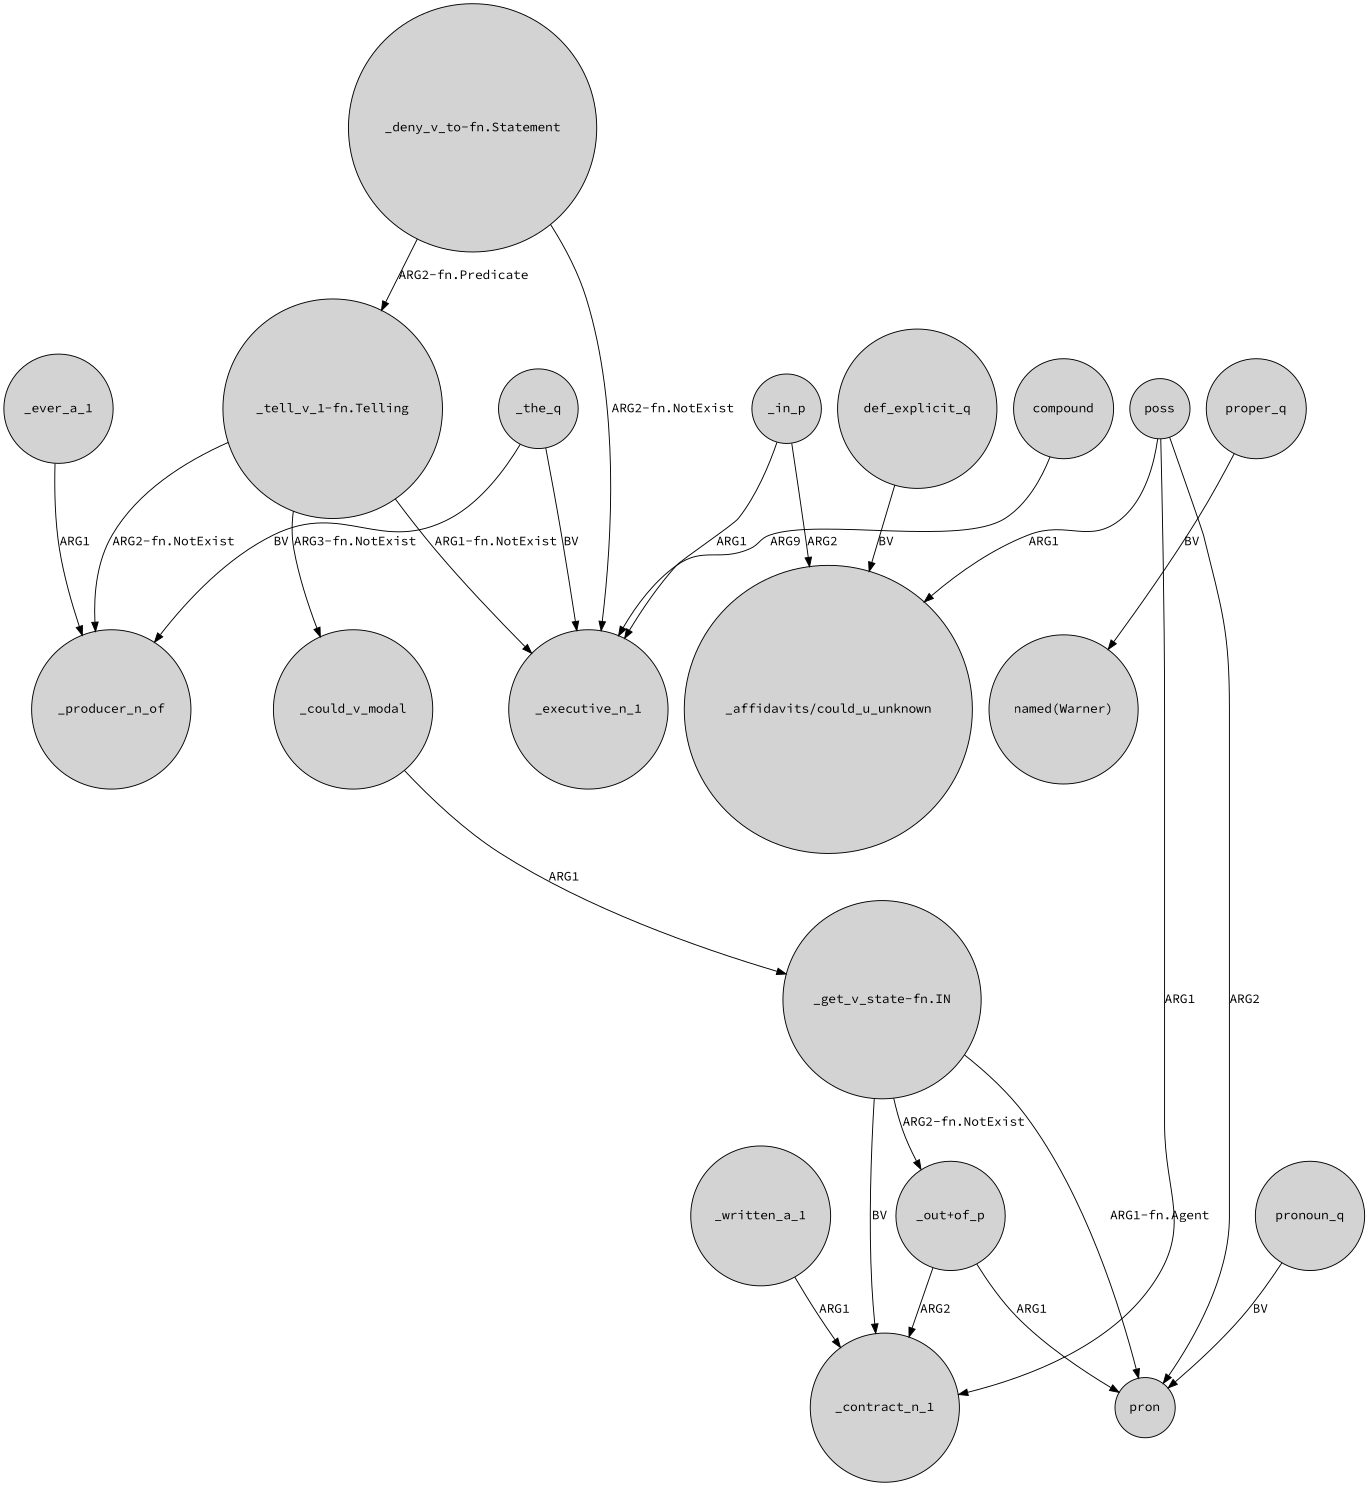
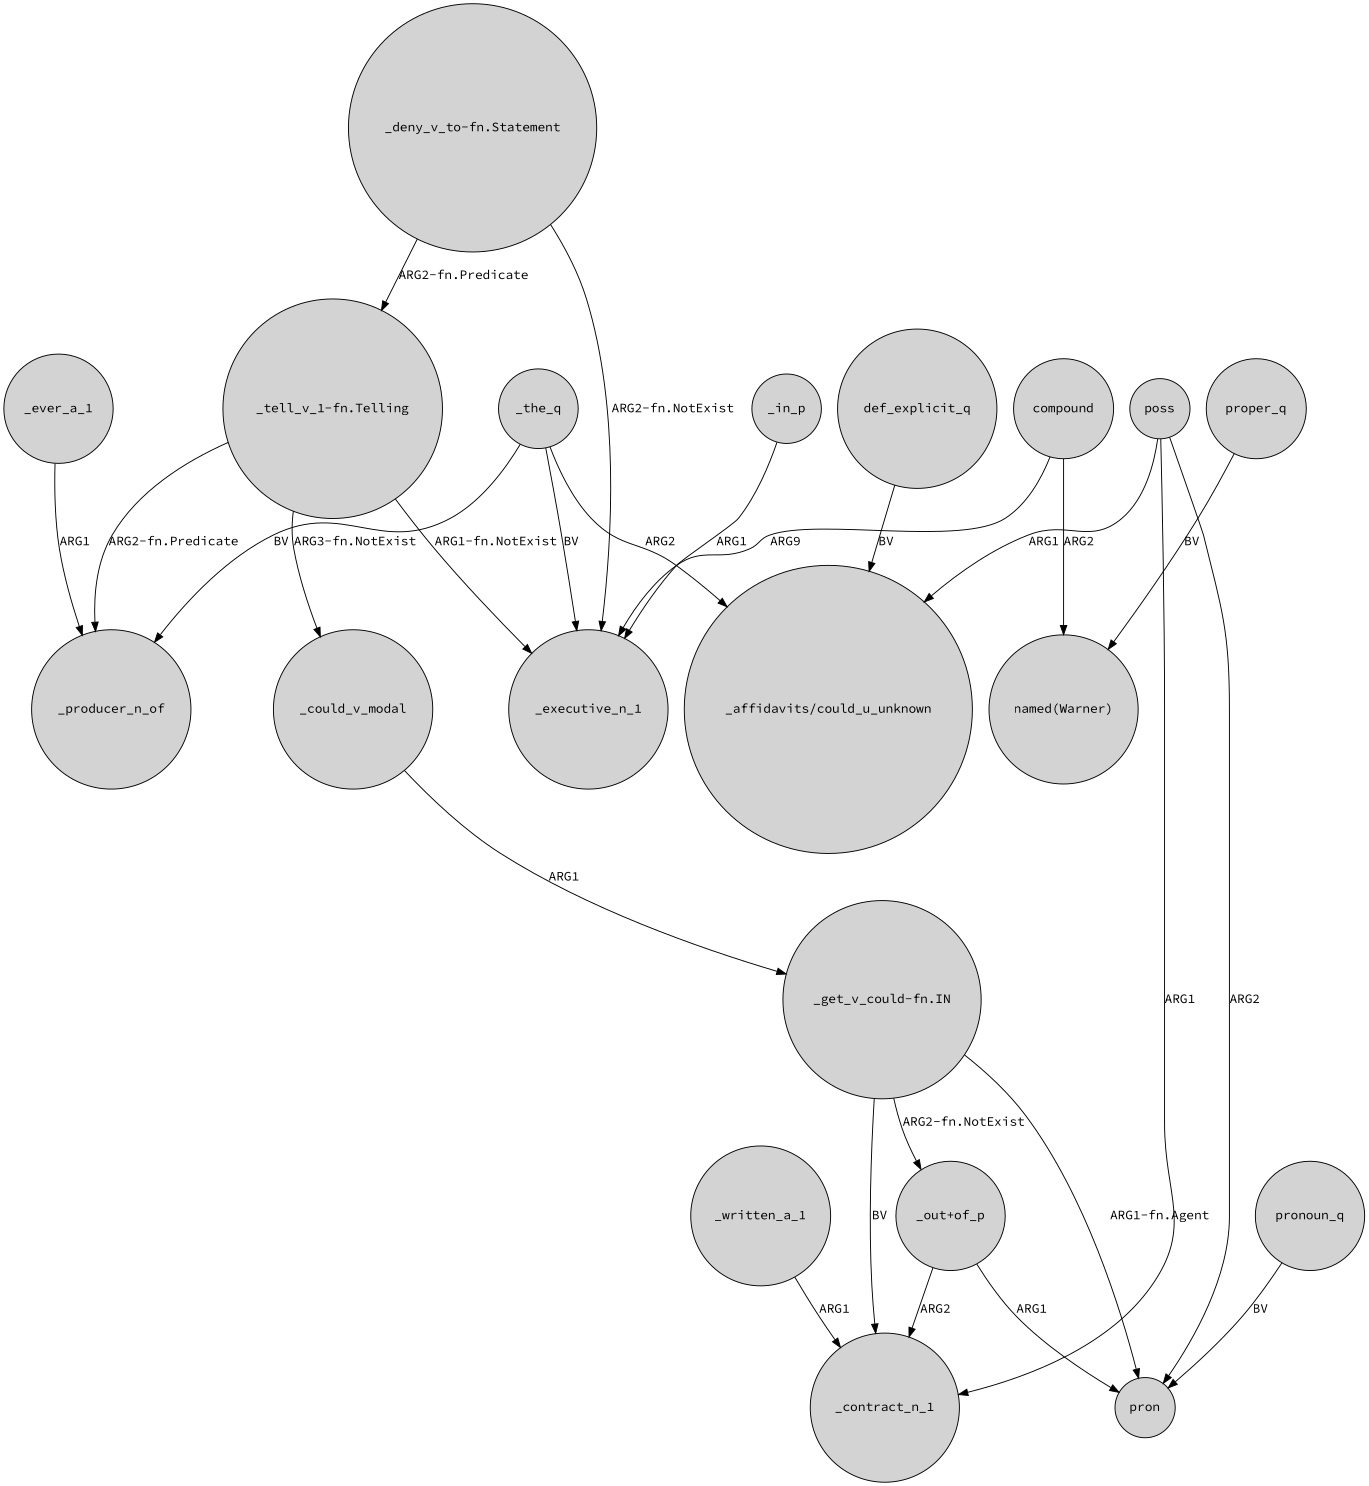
edge "_in_p" -> "_affidavits/could_u_unknown": now "_the_q" -> "_affidavits/could_u_unknown"
edge "_tell_v_1-fn.Telling" -> "_producer_n_of": label "ARG2-fn.NotExist" -> "ARG2-fn.Predicate"
edge "compound" -> "named(Warner)": added, label "ARG2"
node "_get_v_state-fn.IN": label "_get_v_state-fn.IN" -> "_get_v_could-fn.IN"
